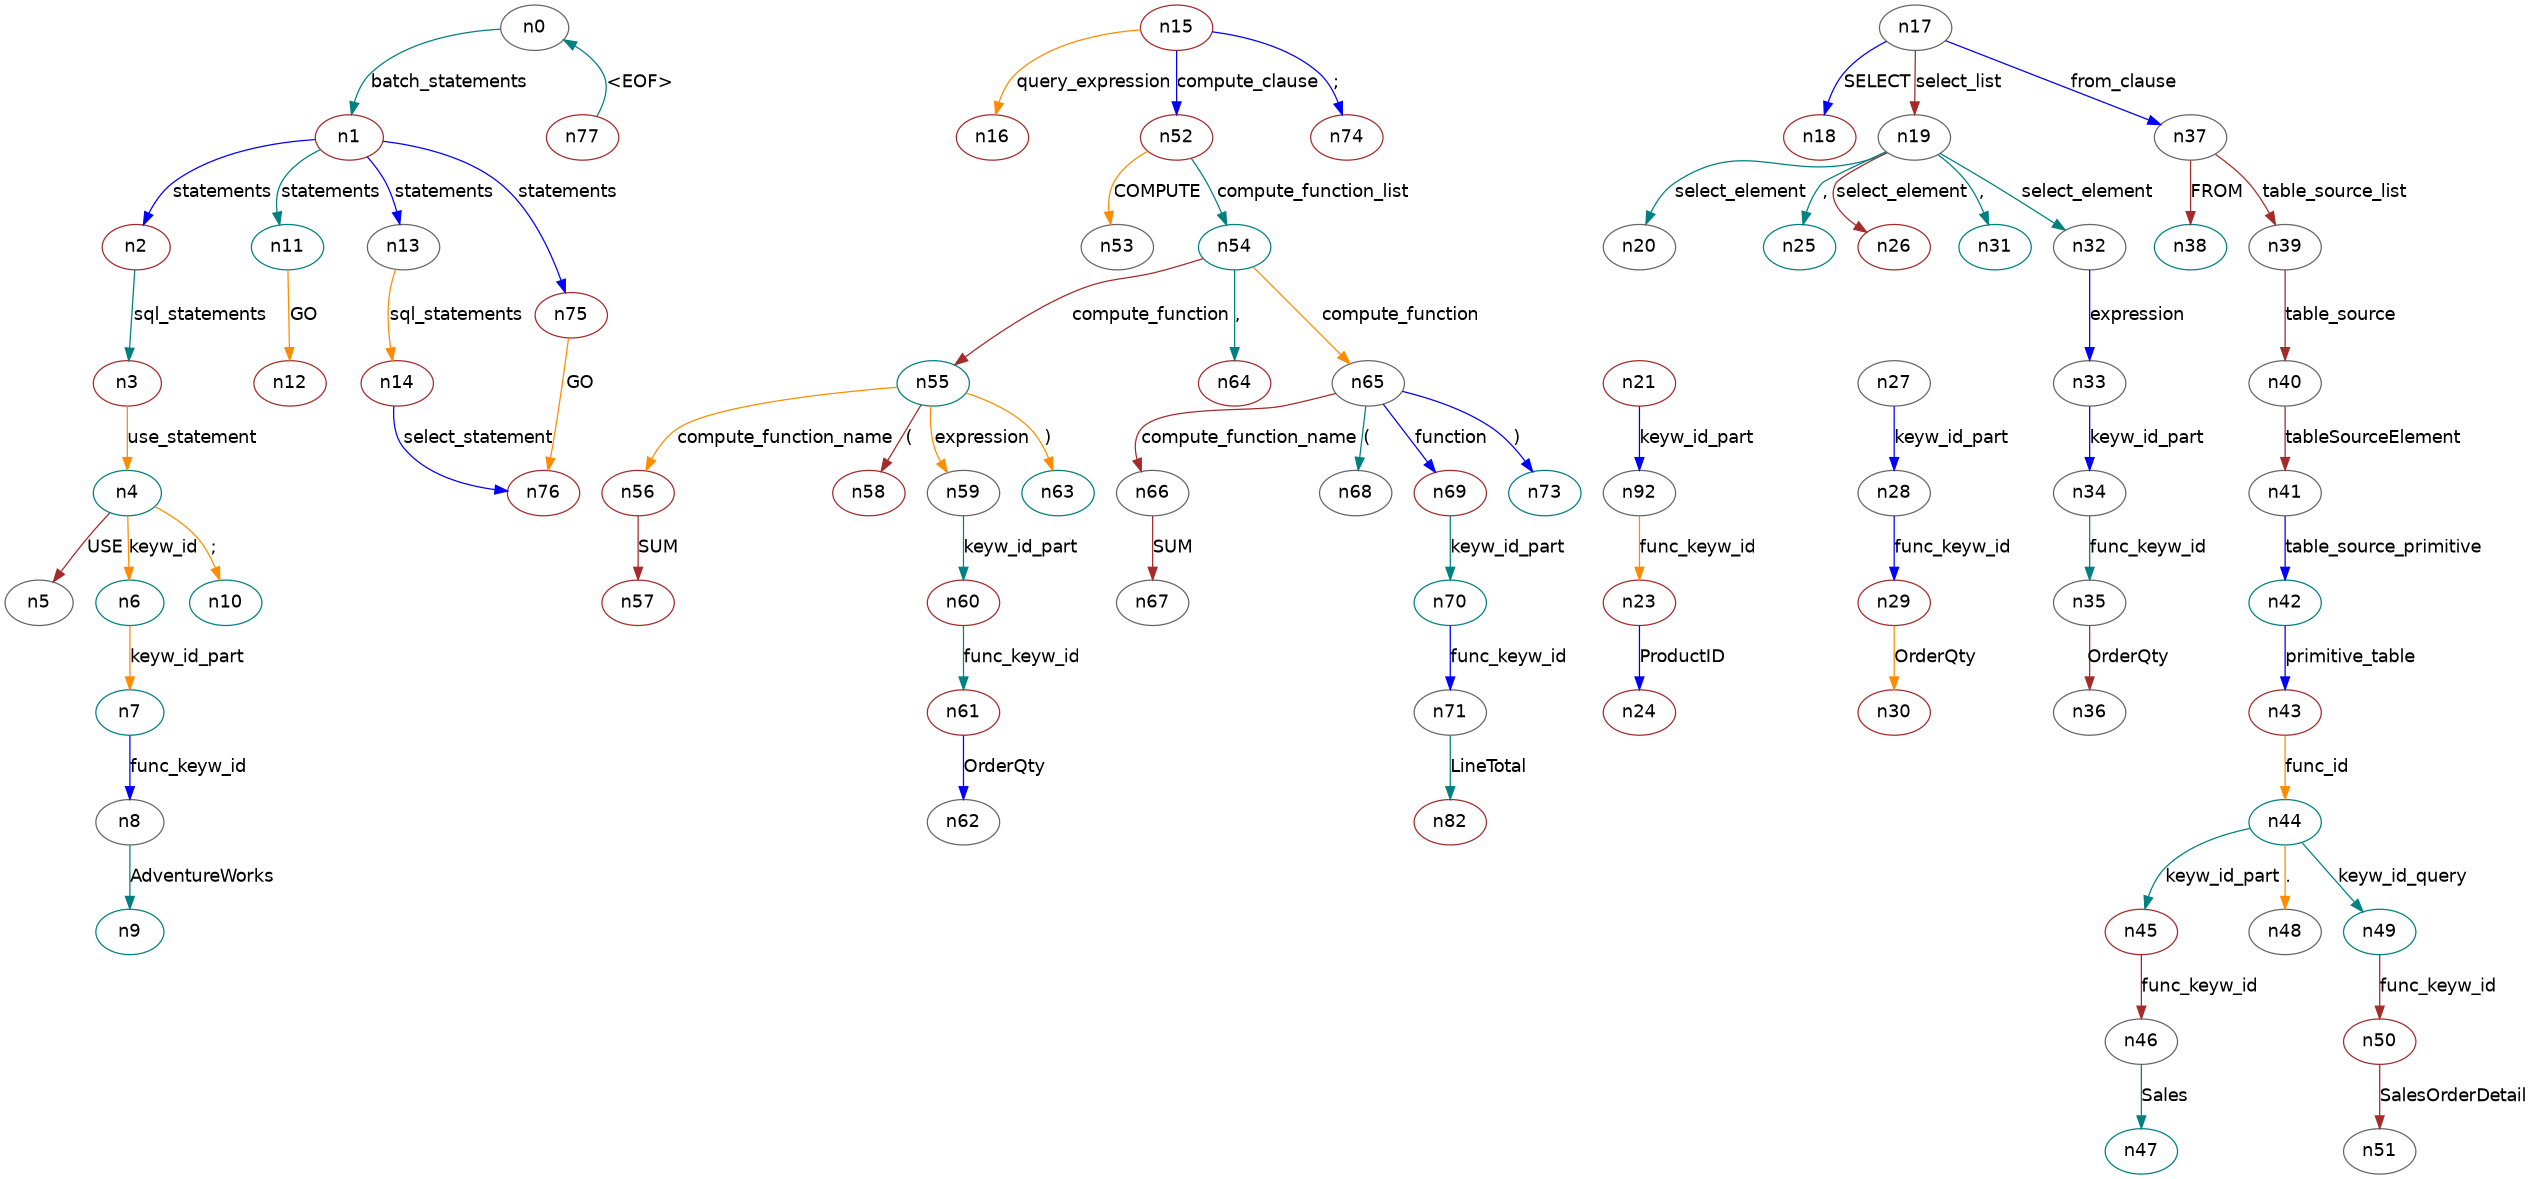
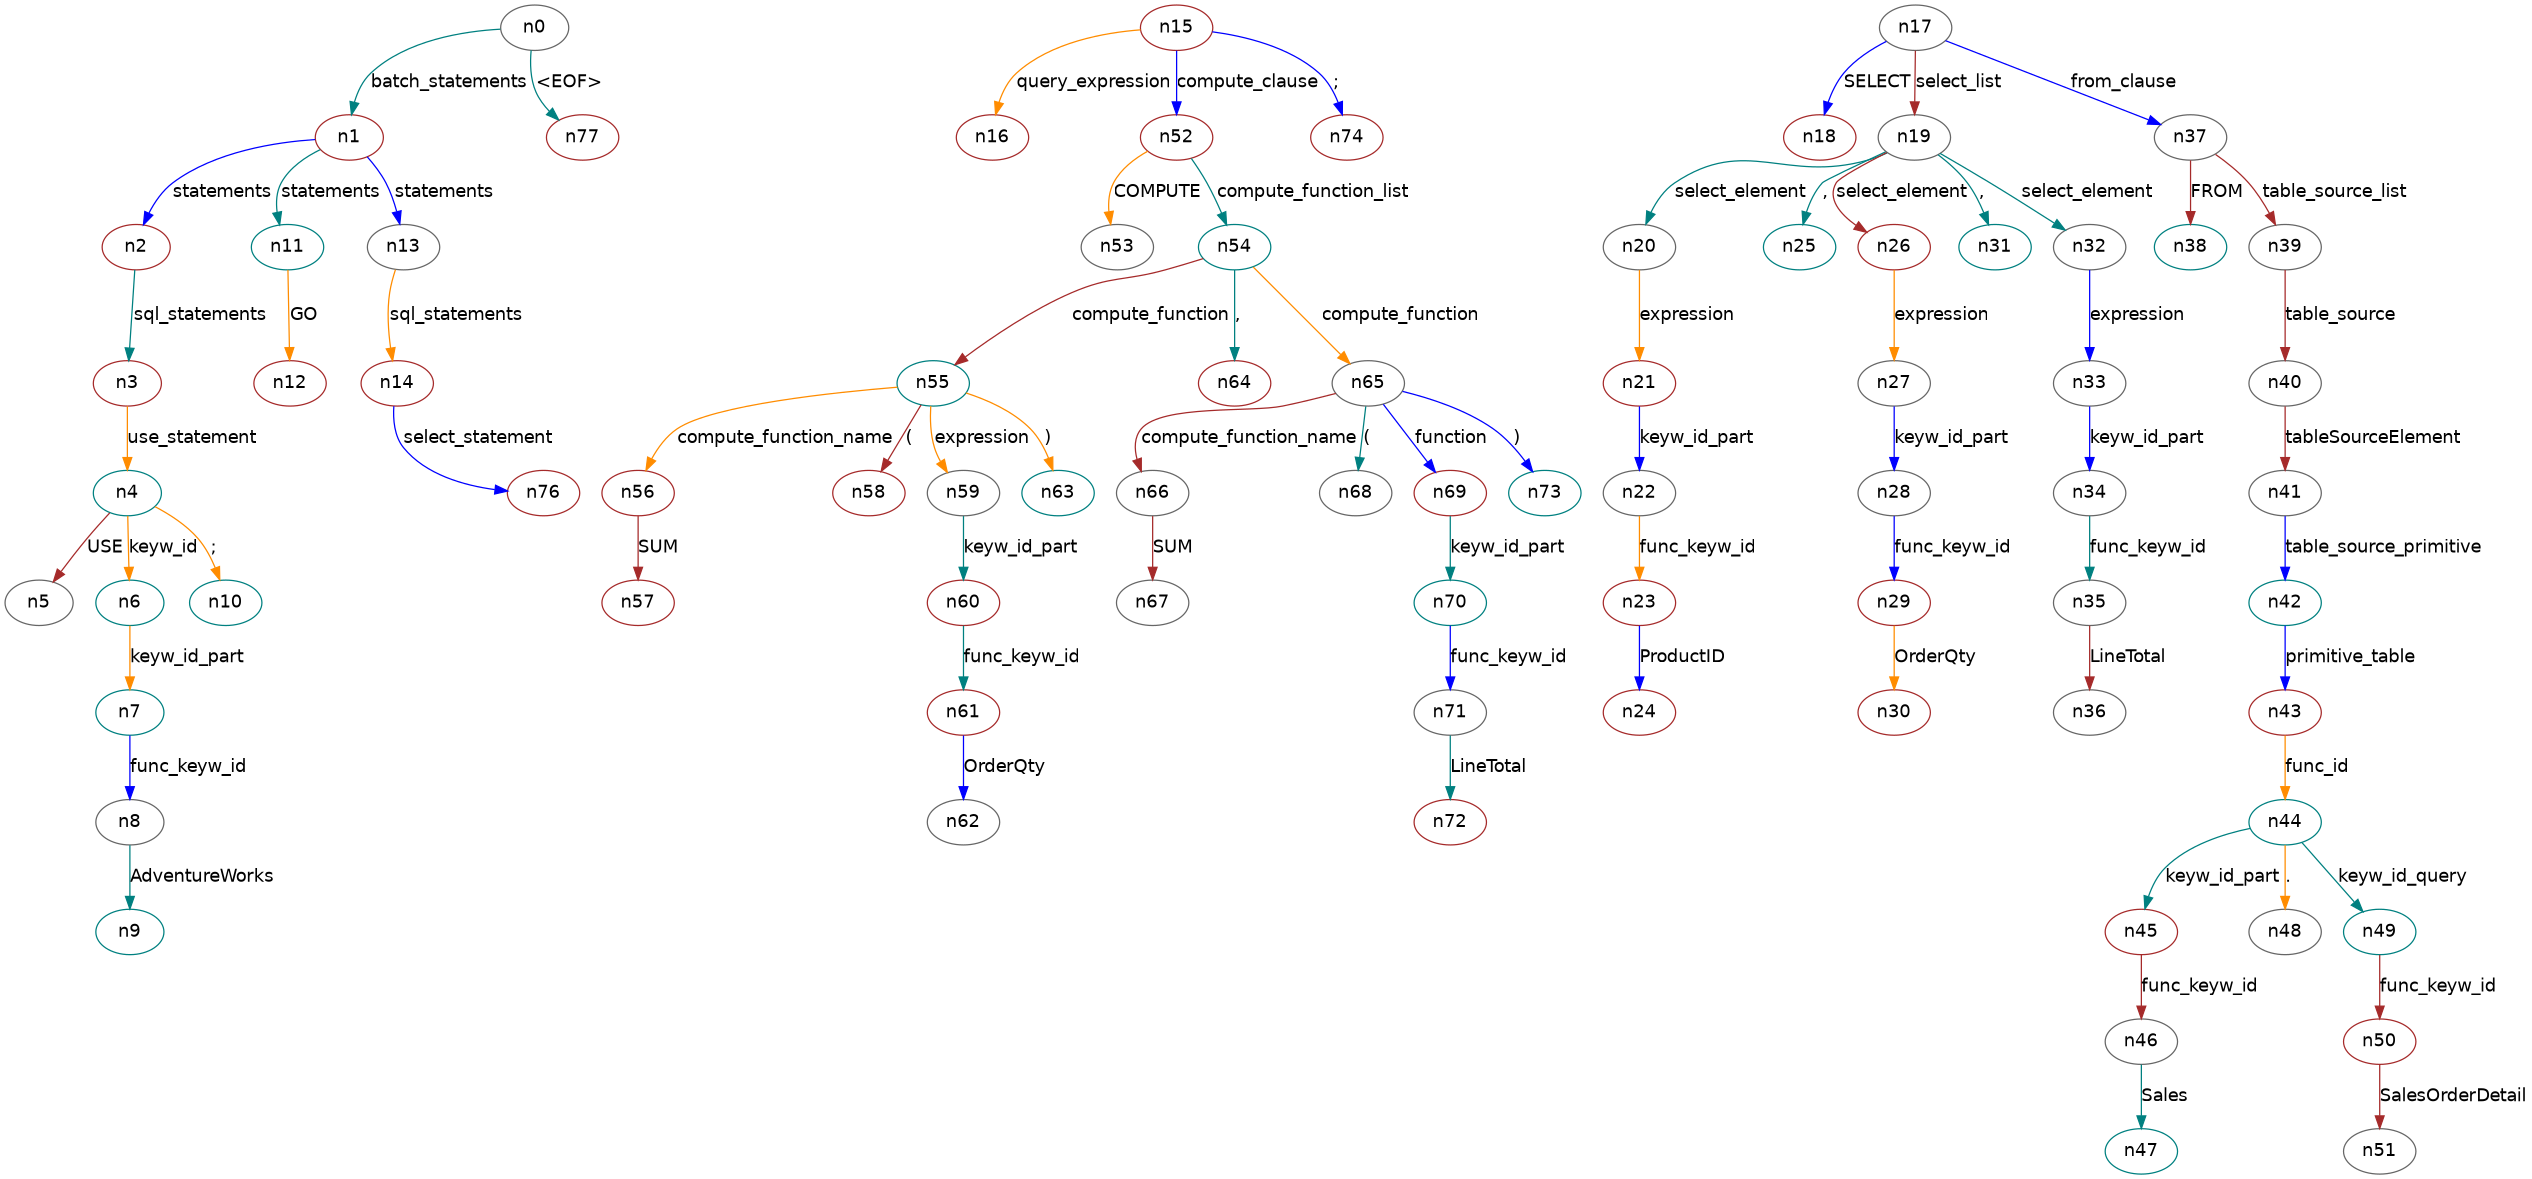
edge "n77" -> "n0": reversed
edge "n20" -> "n21": added, label "expression"
edge "n26" -> "n27": added, label "expression"
node "n75": removed
node "n92": label "n92" -> "n22"
edge "n35" -> "n36": label "OrderQty" -> "LineTotal"
node "n82": label "n82" -> "n72"
